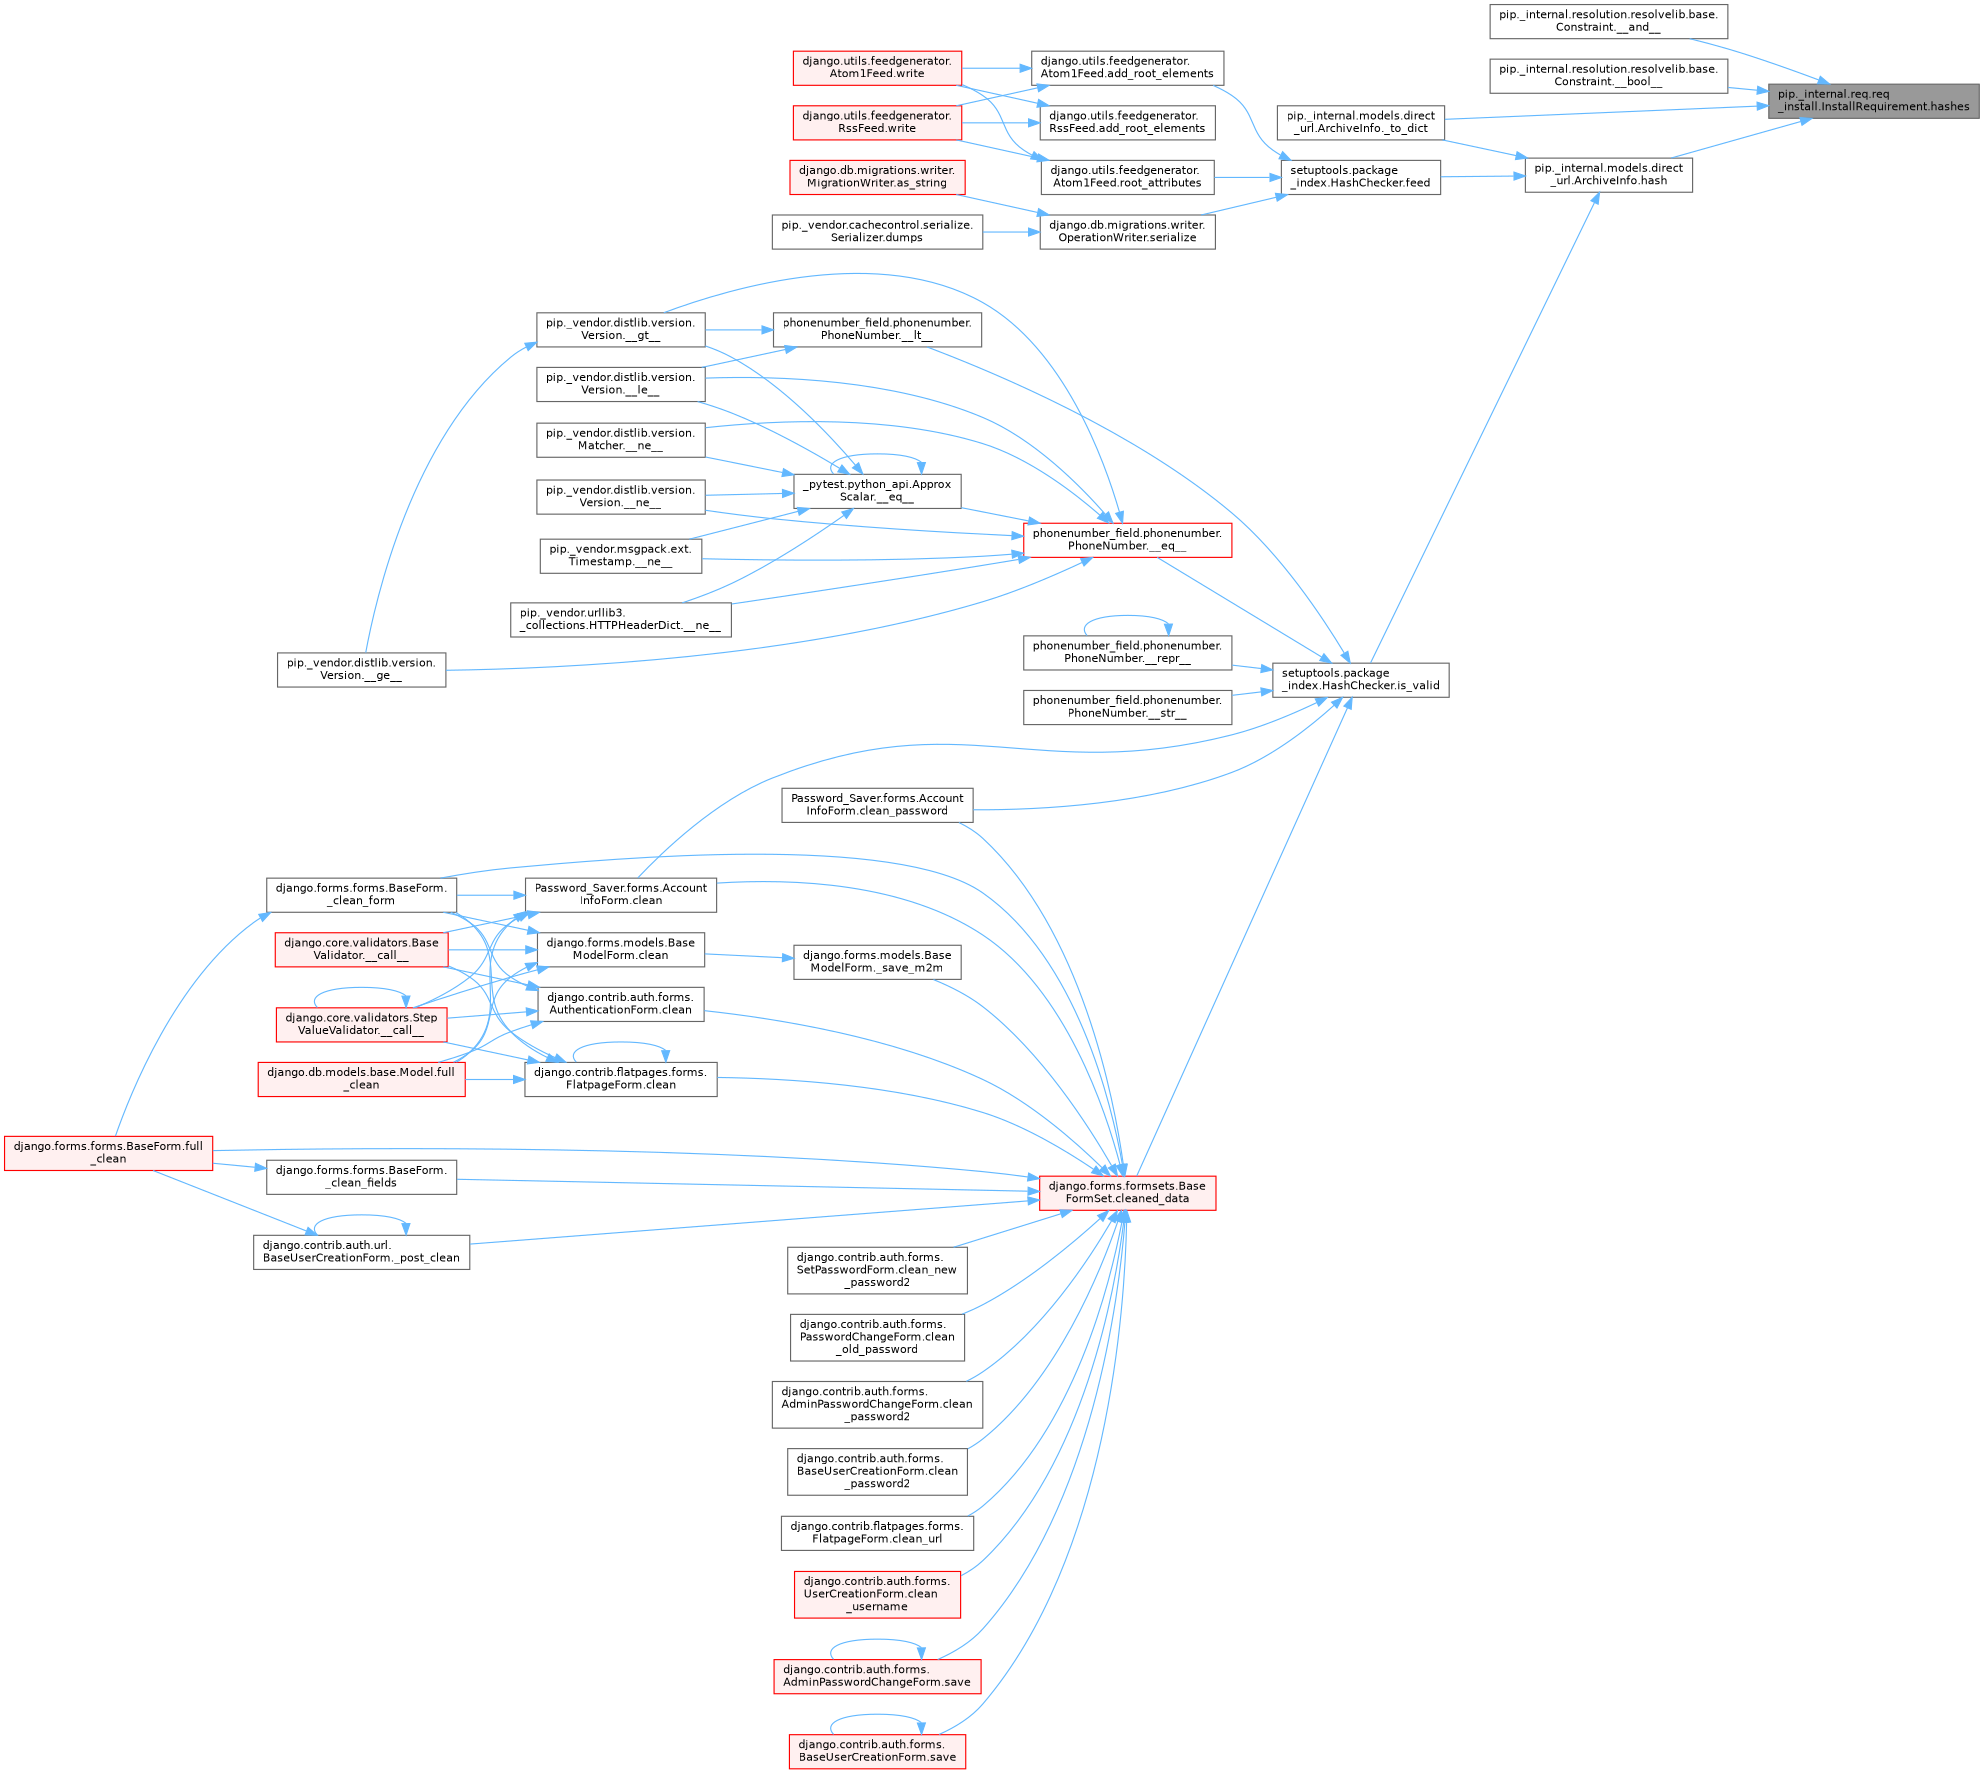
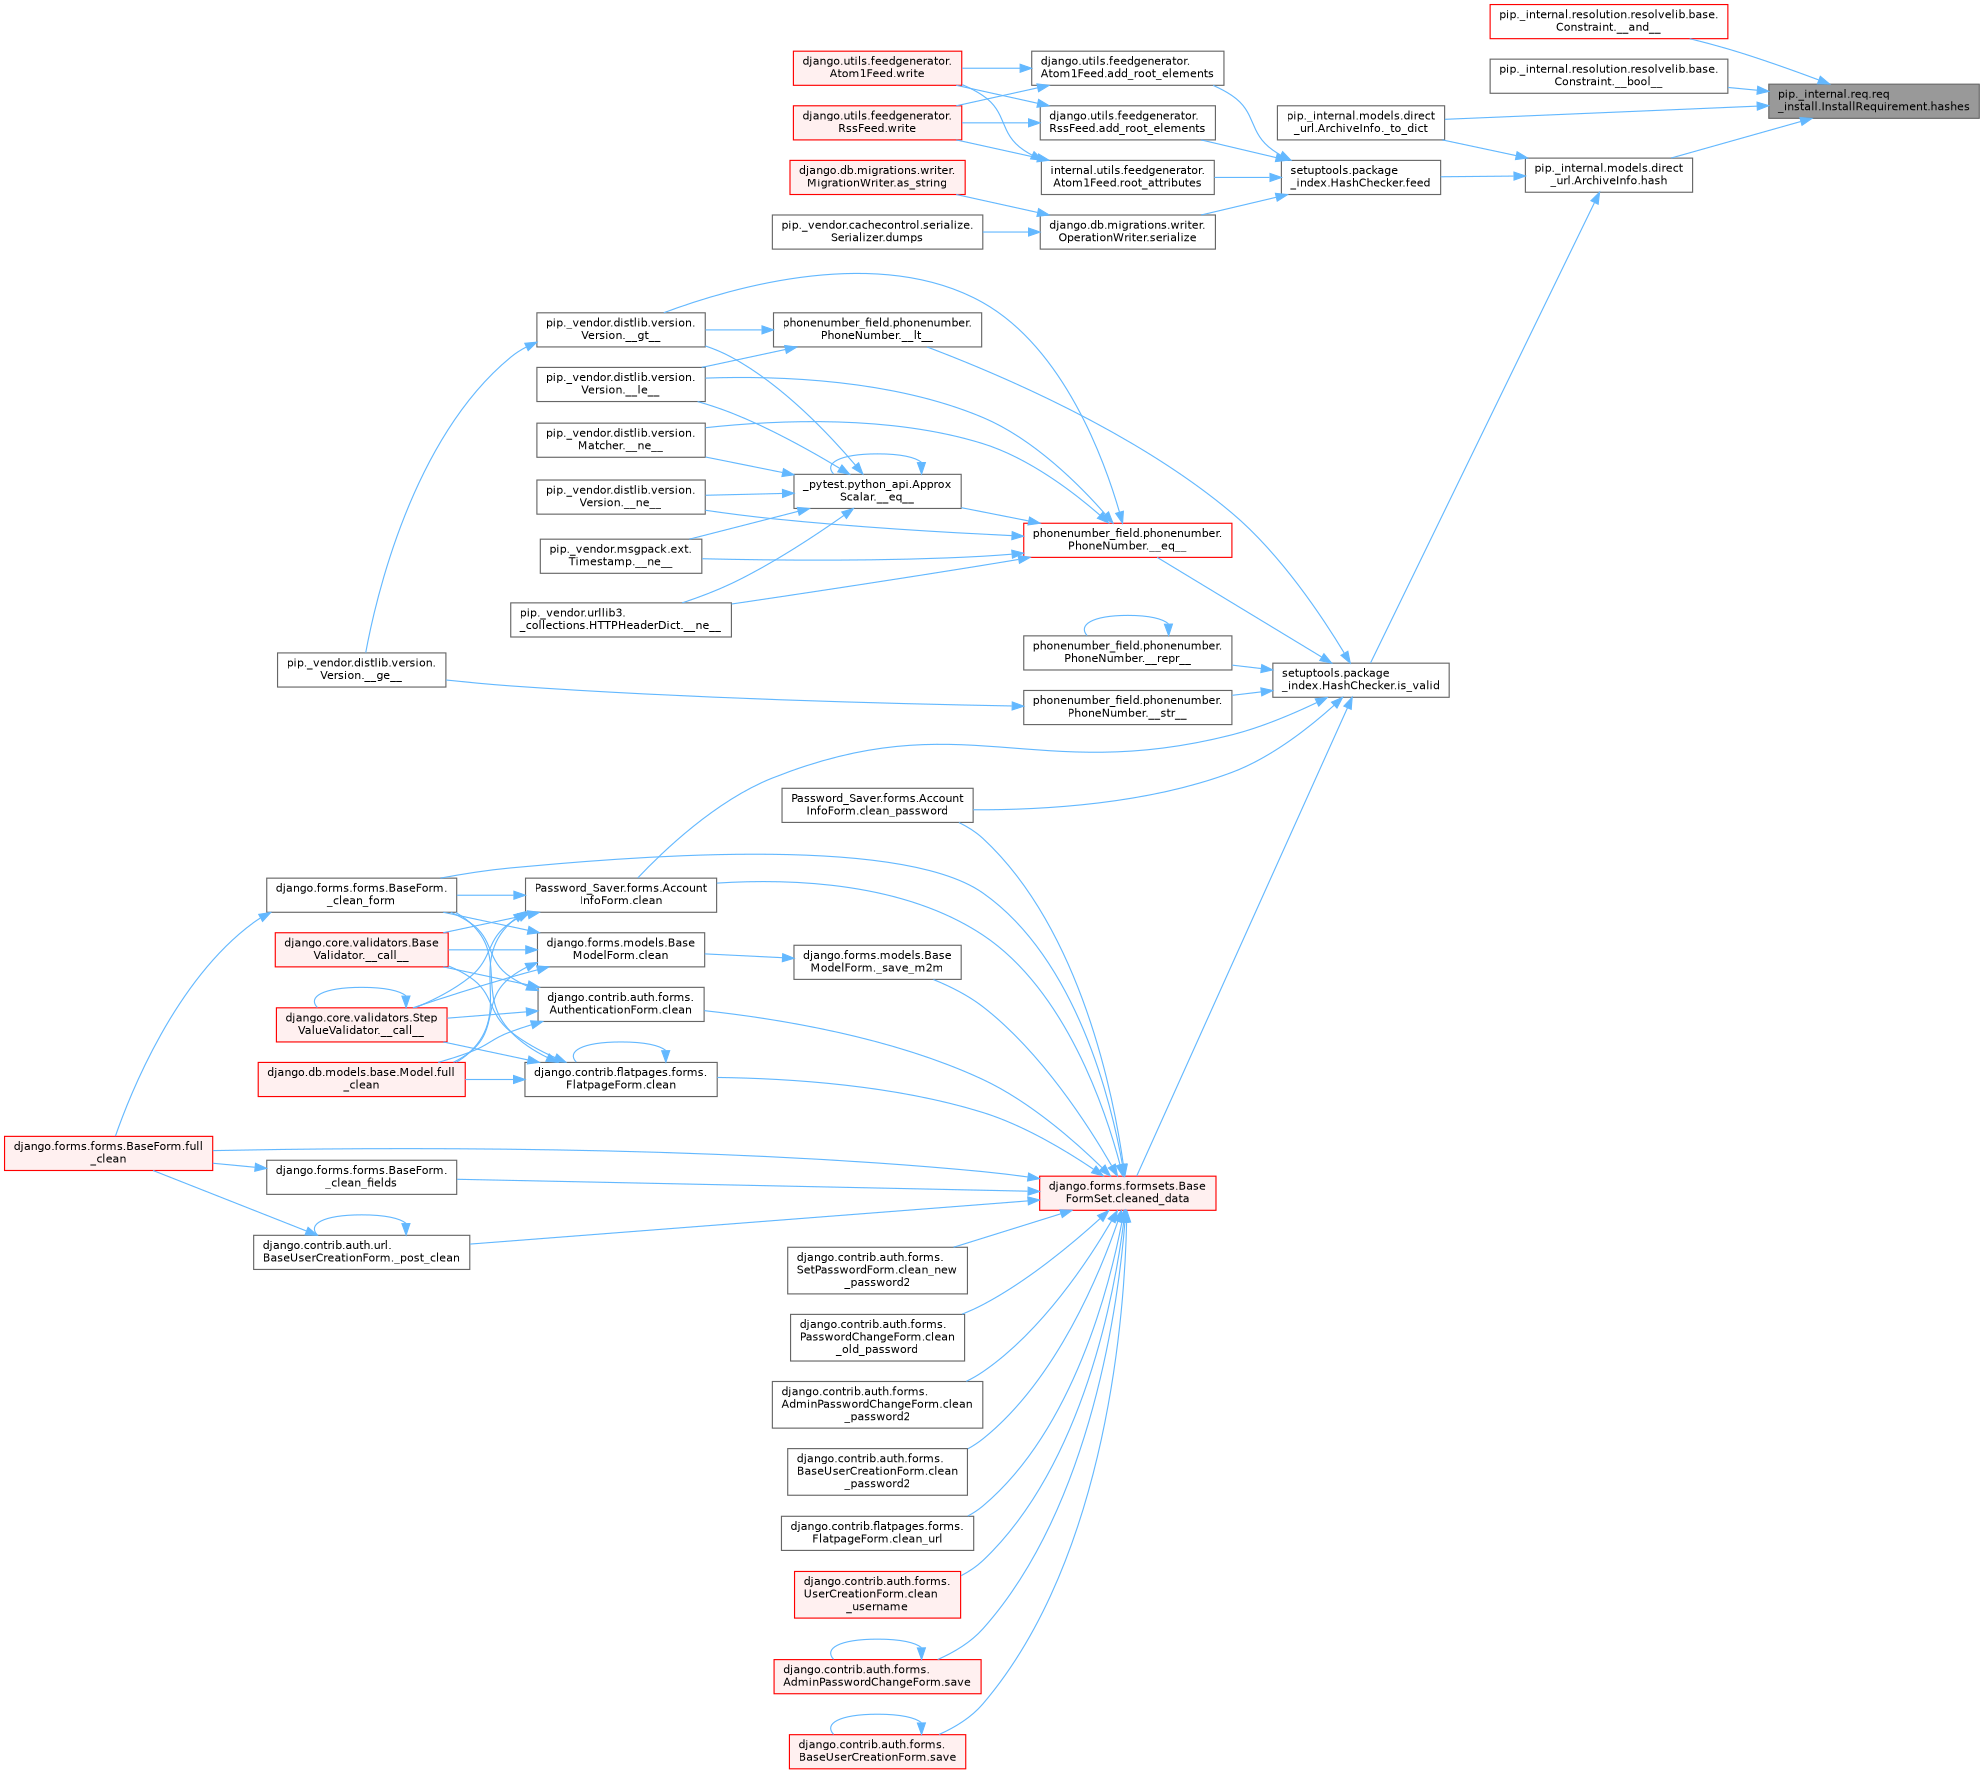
node "pip._internal.resolution.resolvelib.base. Constraint.__and__": color grey40 -> red
edge "django.utils.feedgenerator. RssFeed.add_root_elements" -> "setuptools.package _index.HashChecker.feed": added
node "django.utils.feedgenerator. Atom1Feed.root_attributes": label "django.utils.feedgenerator. Atom1Feed.root_attributes" -> "internal.utils.feedgenerator. Atom1Feed.root_attributes"
edge "pip._vendor.distlib.version. Version.__ge__" -> "phonenumber_field.phonenumber. PhoneNumber.__eq__": now "pip._vendor.distlib.version. Version.__ge__" -> "phonenumber_field.phonenumber. PhoneNumber.__str__"
